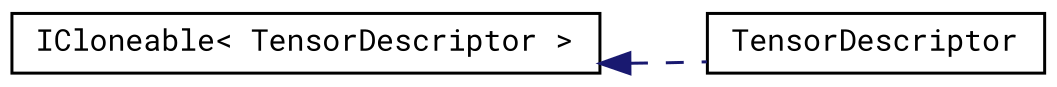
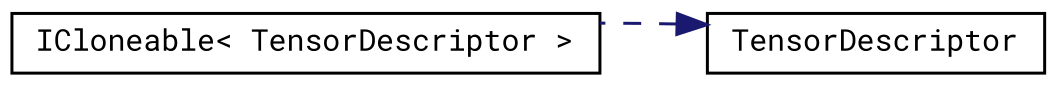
edge "TensorDescriptor" -> "ICloneable< TensorDescriptor >": reversed
